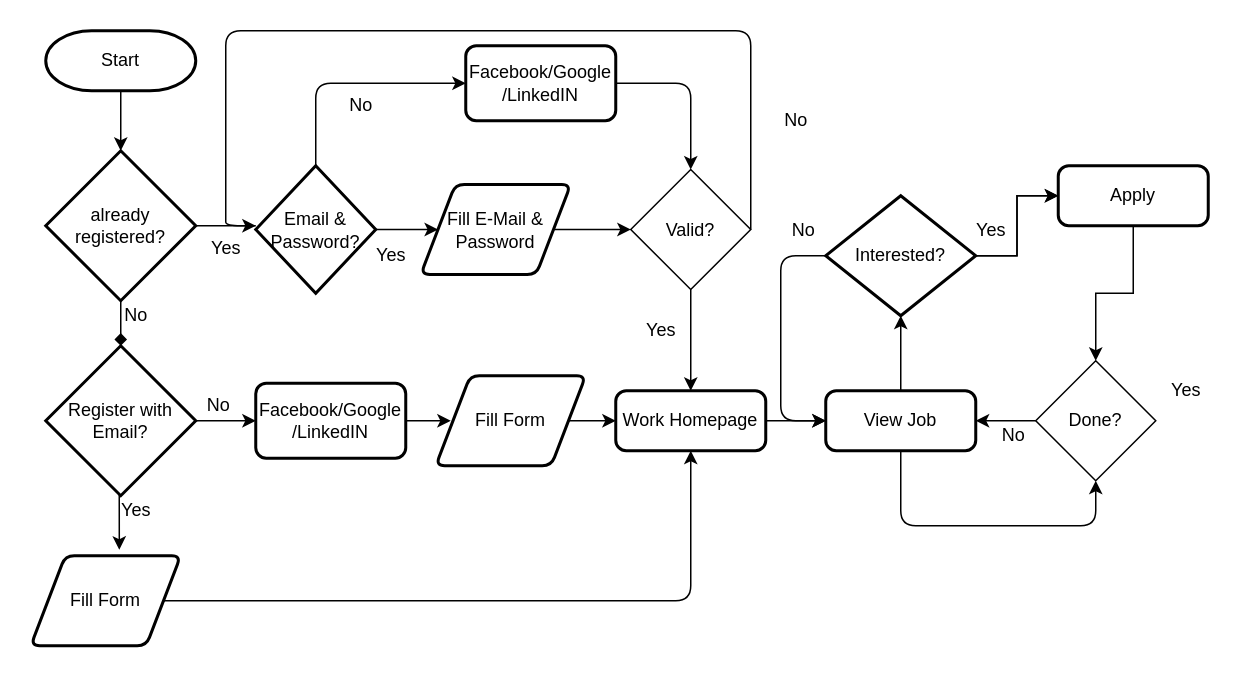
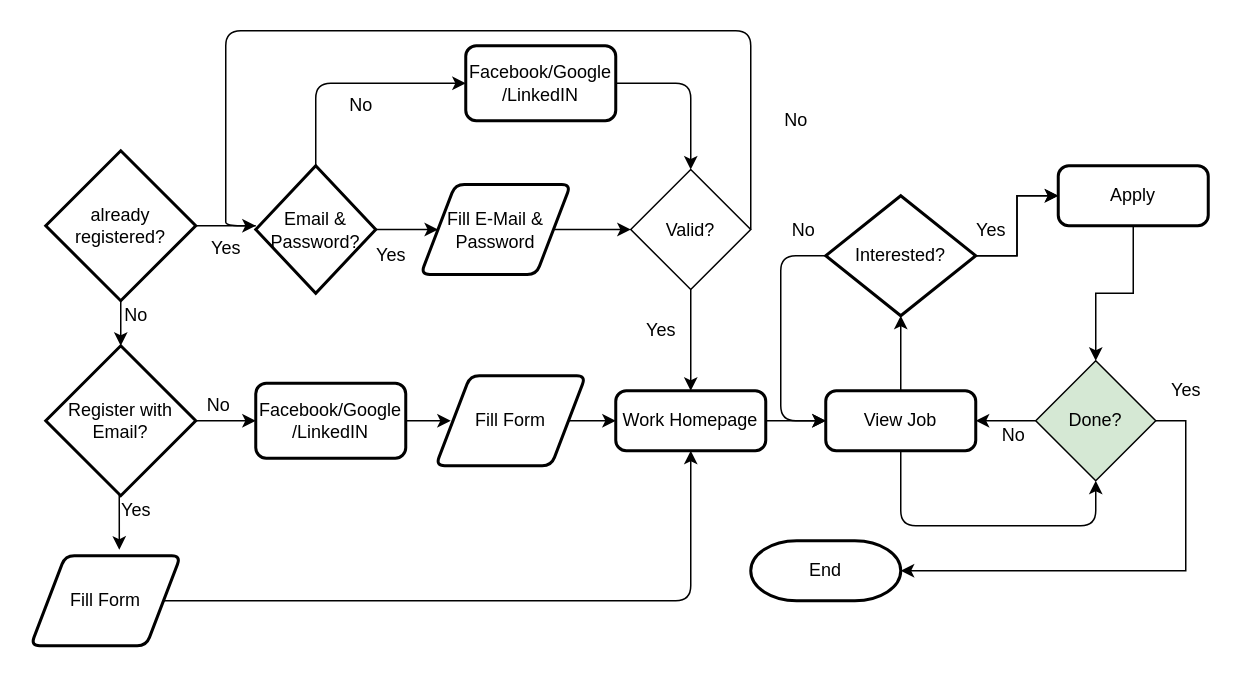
node "Start": removed
edge "Start" -> "already registered?": removed
edge "already registered?" -> "Register with Email?": arrowhead diamond -> classic
node "Done?": fillcolor #ffffff -> #d5e8d4
node "End": added
edge "Done?" -> "End": added
